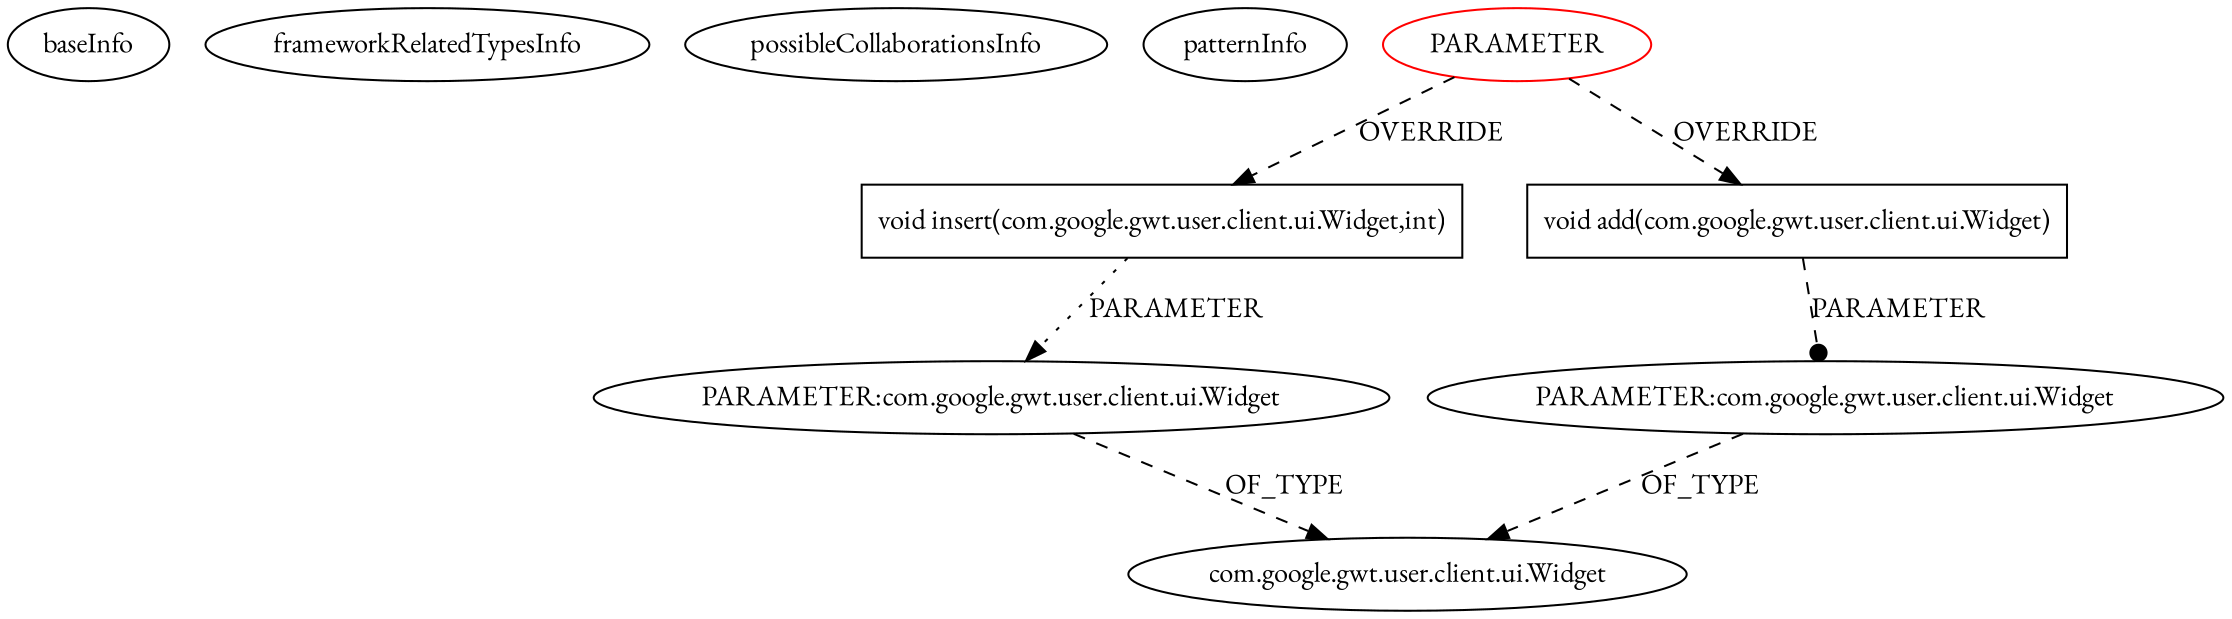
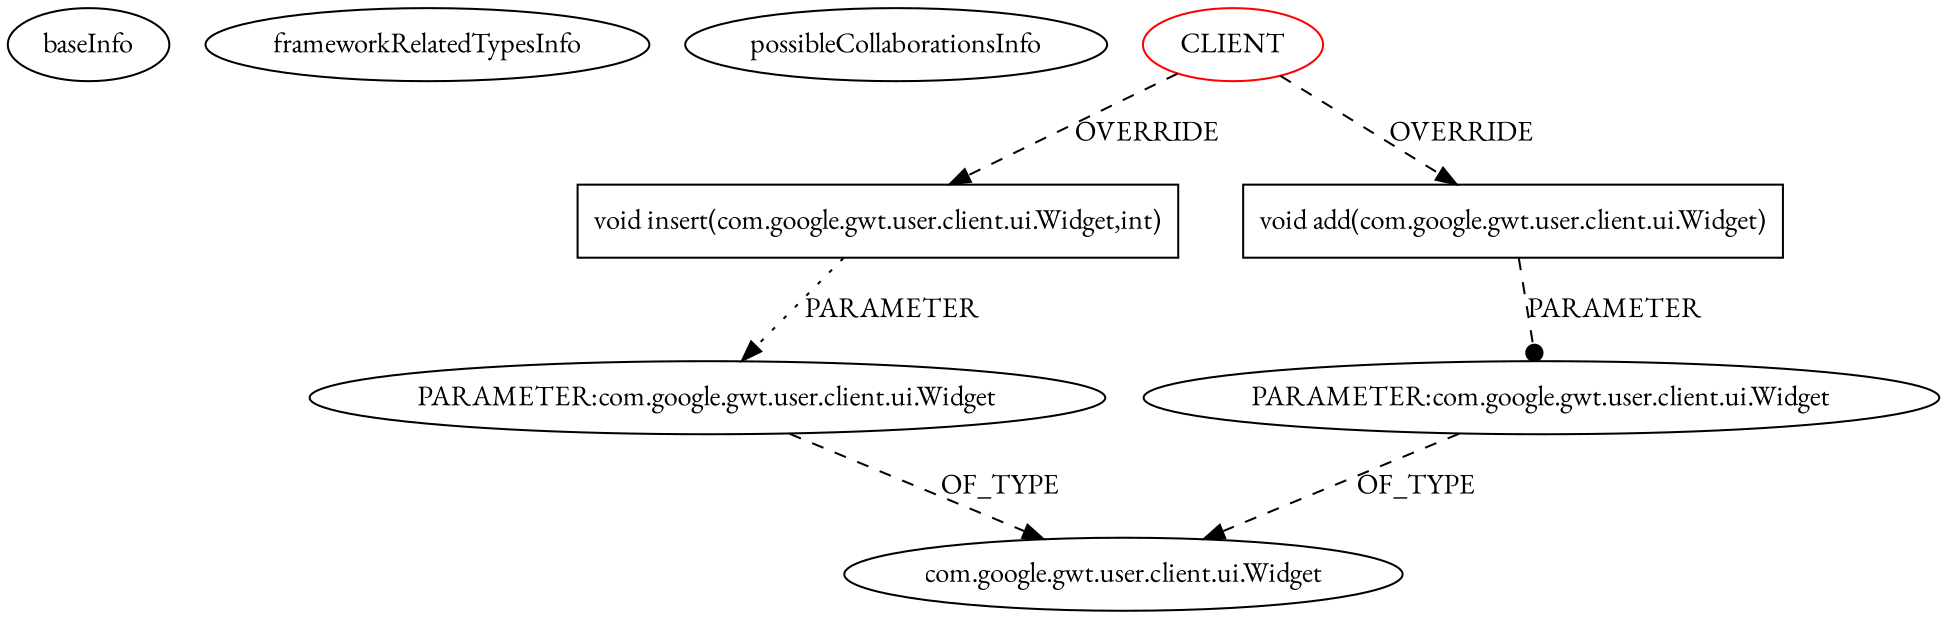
node "patternInfo": removed
node "PARAMETER": label "PARAMETER" -> "CLIENT"
